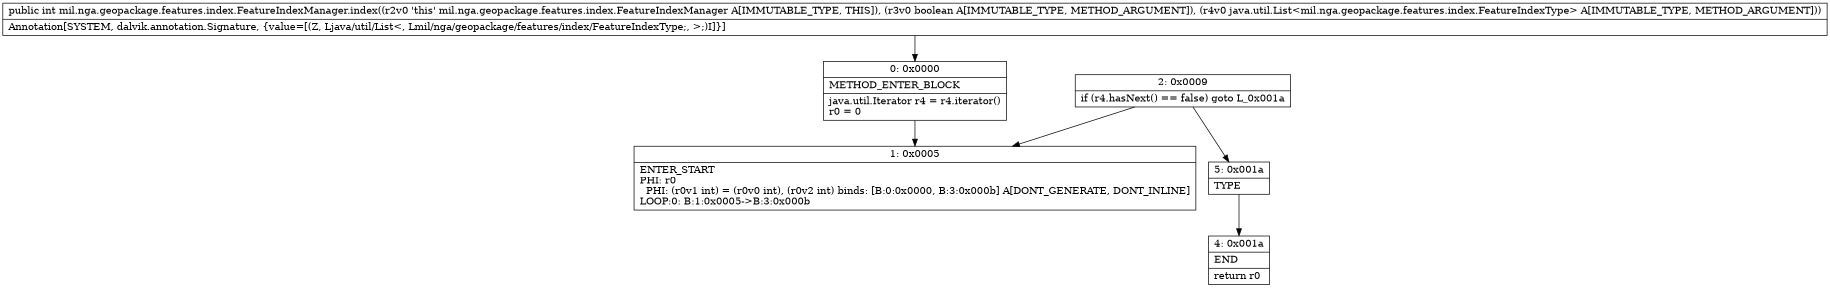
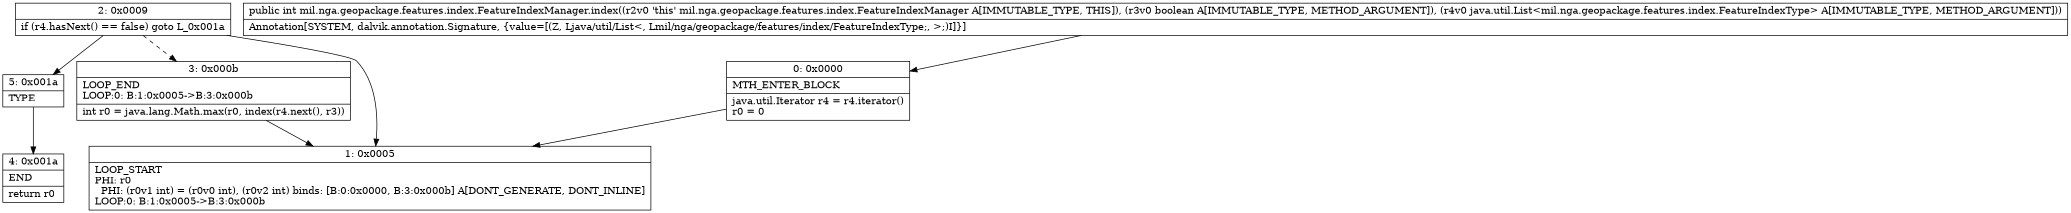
node "0: 0x0000": text "METHOD_ENTER_BLOCK" -> "MTH_ENTER_BLOCK"
node "3: 0x000b": added
node "1: 0x0005": text "ENTER_START" -> "LOOP_START"
